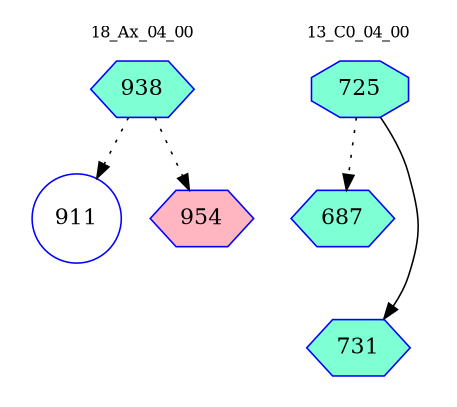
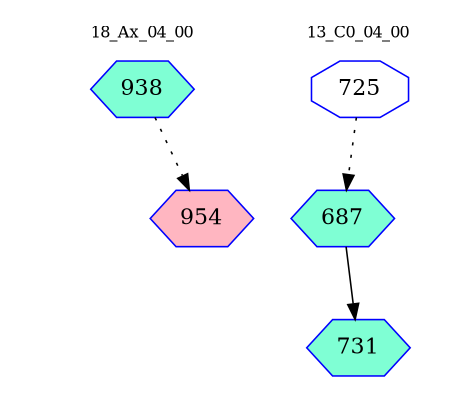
node "725": fillcolor aquamarine -> white
edge "725" -> "731": now "687" -> "731"
node "911": removed
